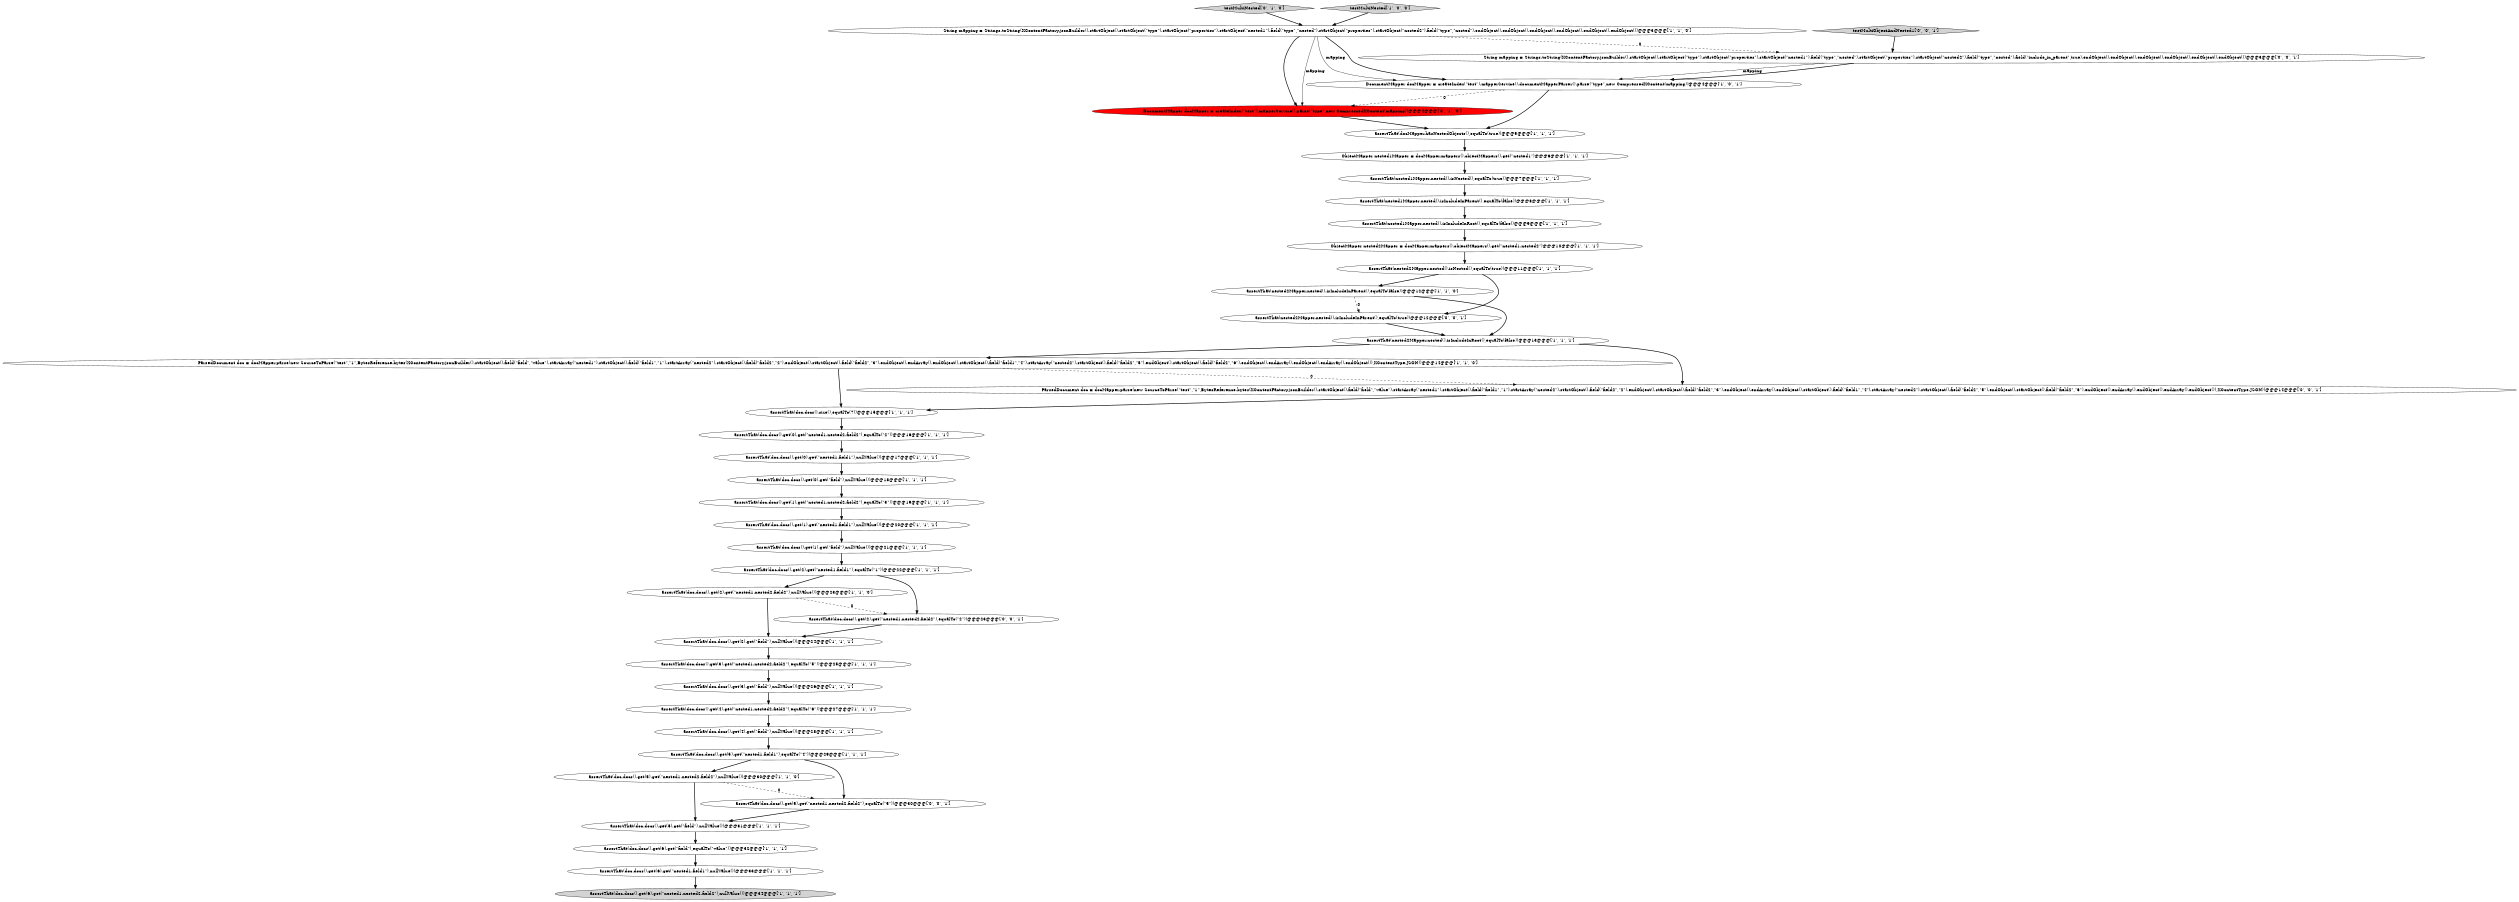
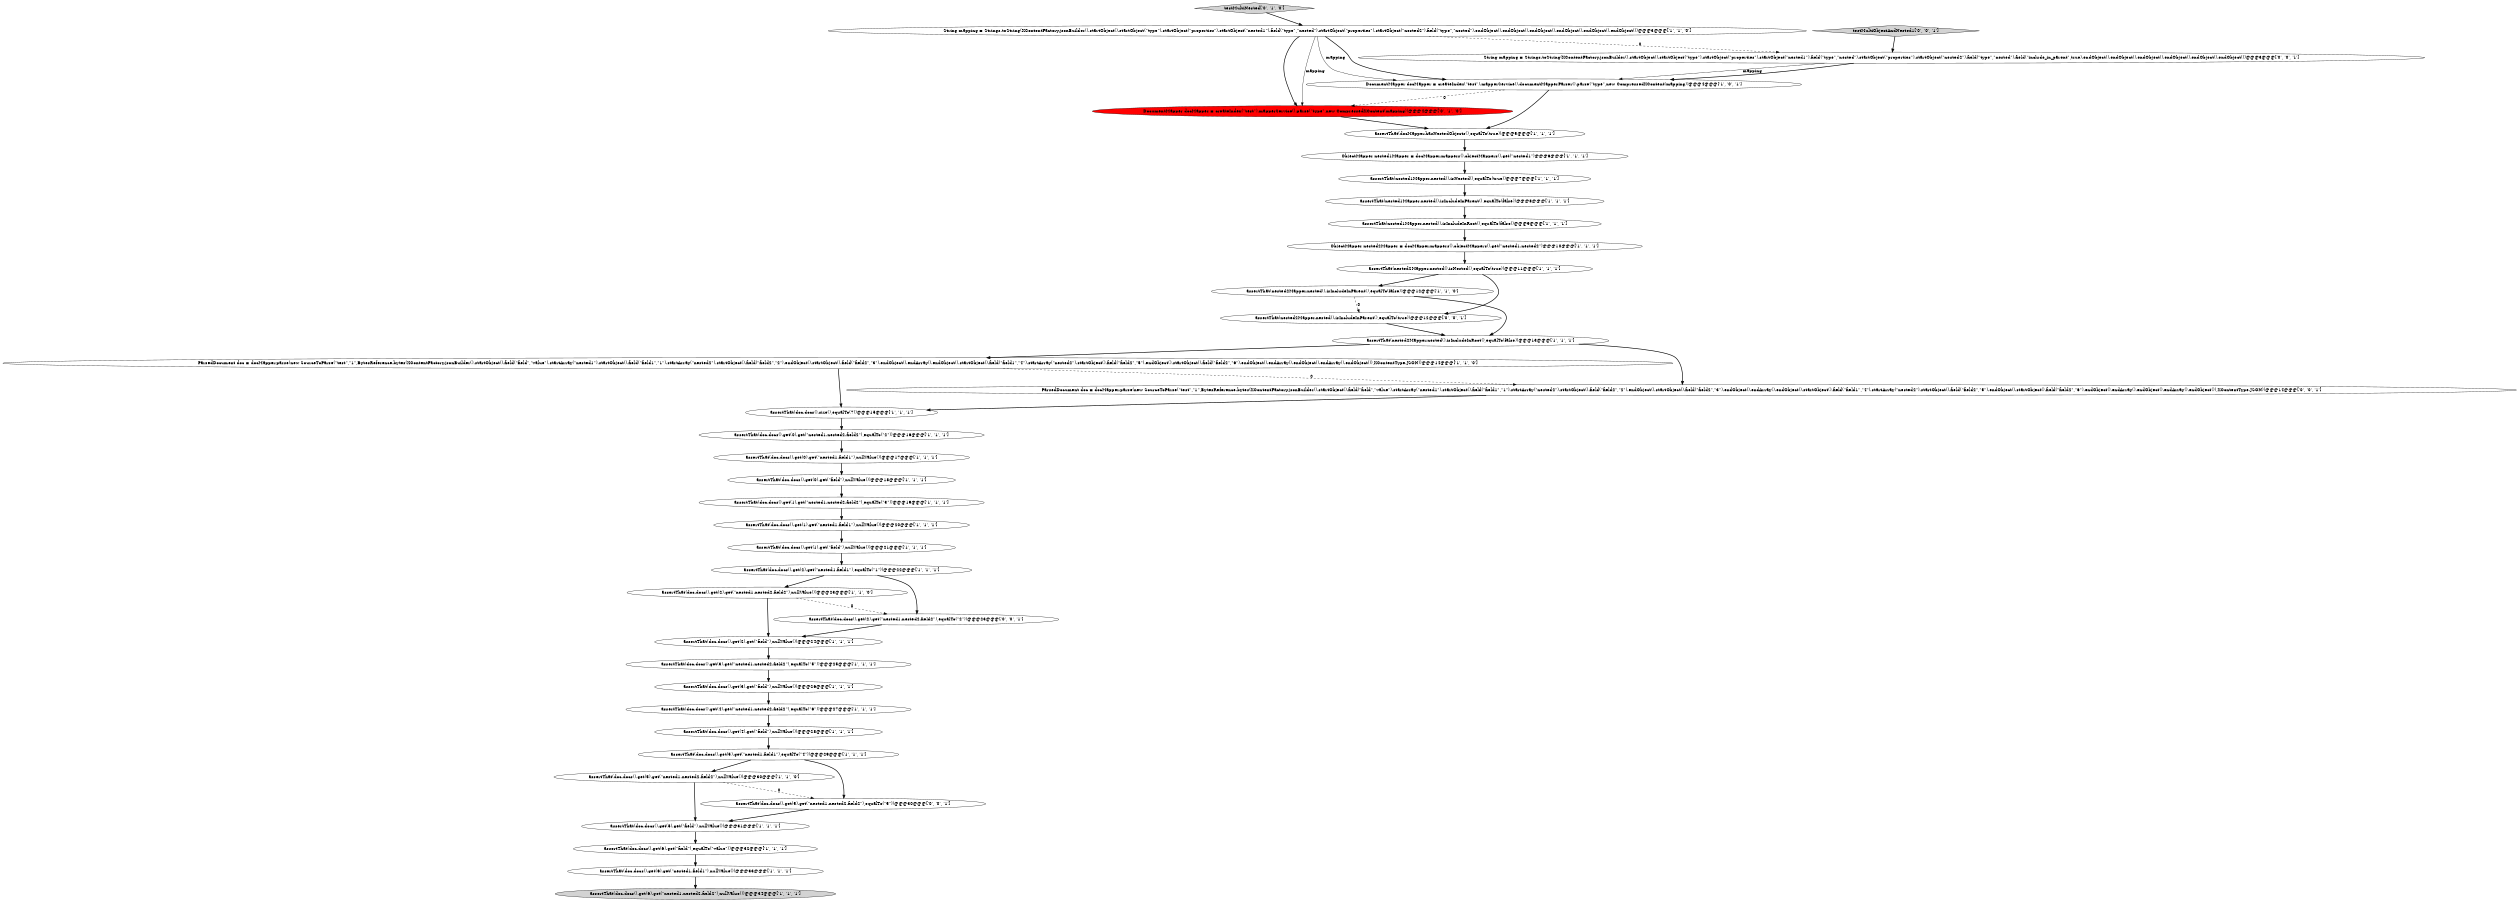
node "testMultiNested['1', '0', '0']": removed
